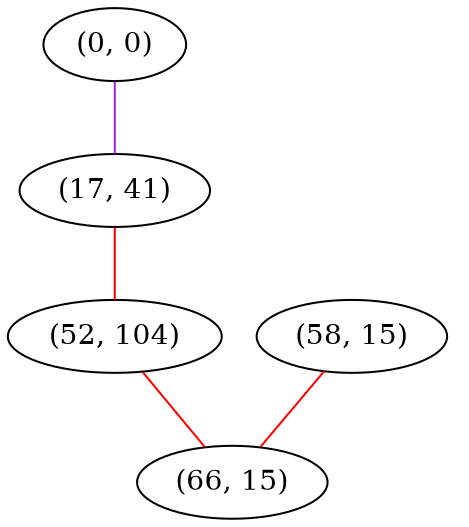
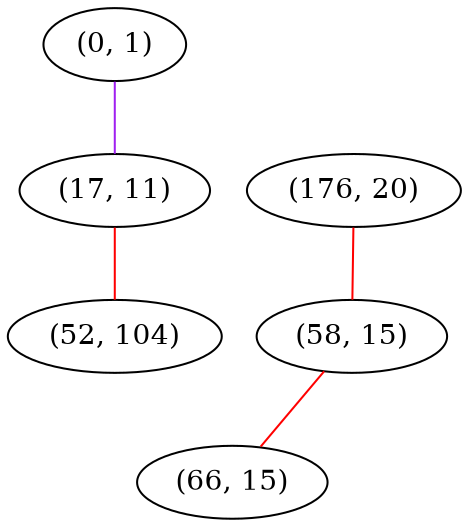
node "(0, 0)": label "(0, 0)" -> "(0, 1)"
node "(17, 41)": label "(17, 41)" -> "(17, 11)"
node "(176, 20)": added
edge "(52, 104)" -- "(66, 15)": removed
